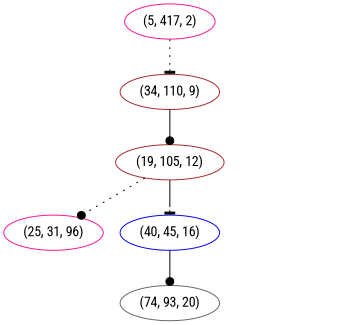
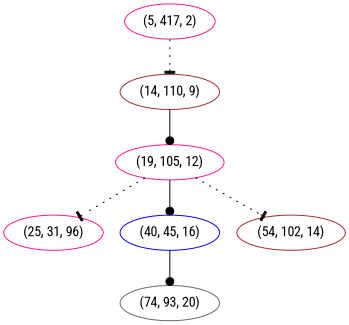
node "(34, 110, 9)": label "(34, 110, 9)" -> "(14, 110, 9)"
node "(19, 105, 12)": color brown -> deeppink
edge "(19, 105, 12)" -> "(40, 45, 16)": arrowhead tee -> dot
edge "(19, 105, 12)" -> "(25, 31, 96)": arrowhead dot -> tee
node "(54, 102, 14)": added
